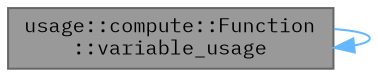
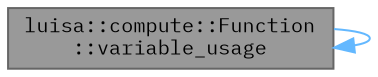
node "usage::compute::Function ::variable_usage": label "usage::compute::Function ::variable_usage" -> "luisa::compute::Function ::variable_usage"
